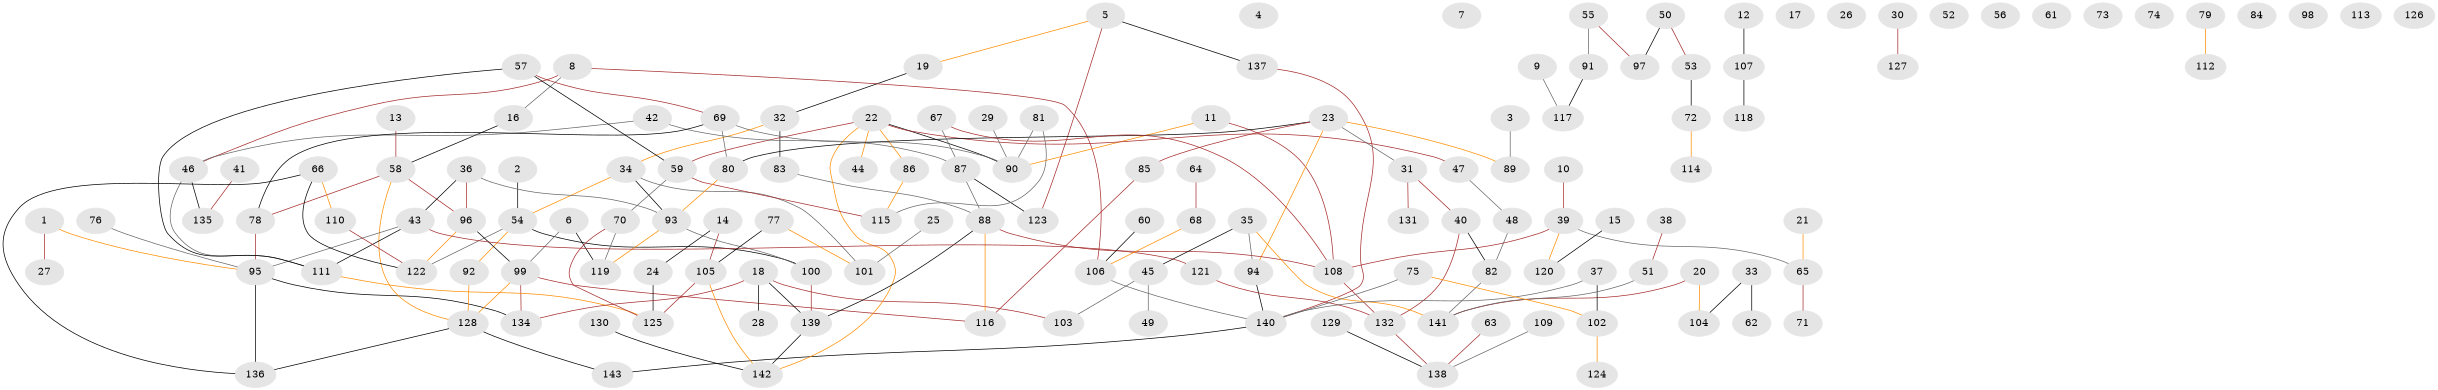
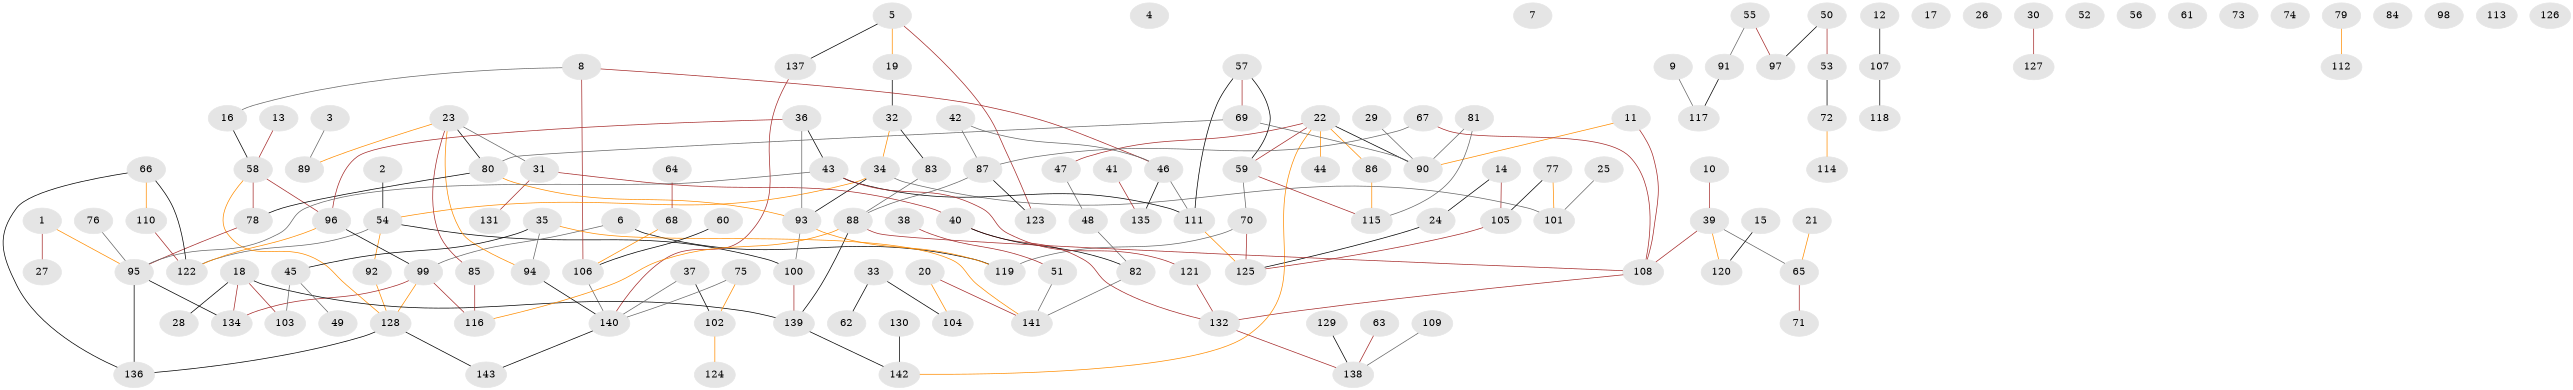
edge "69" -- "78": now "80" -- "78"
edge "105" -- "142": removed
